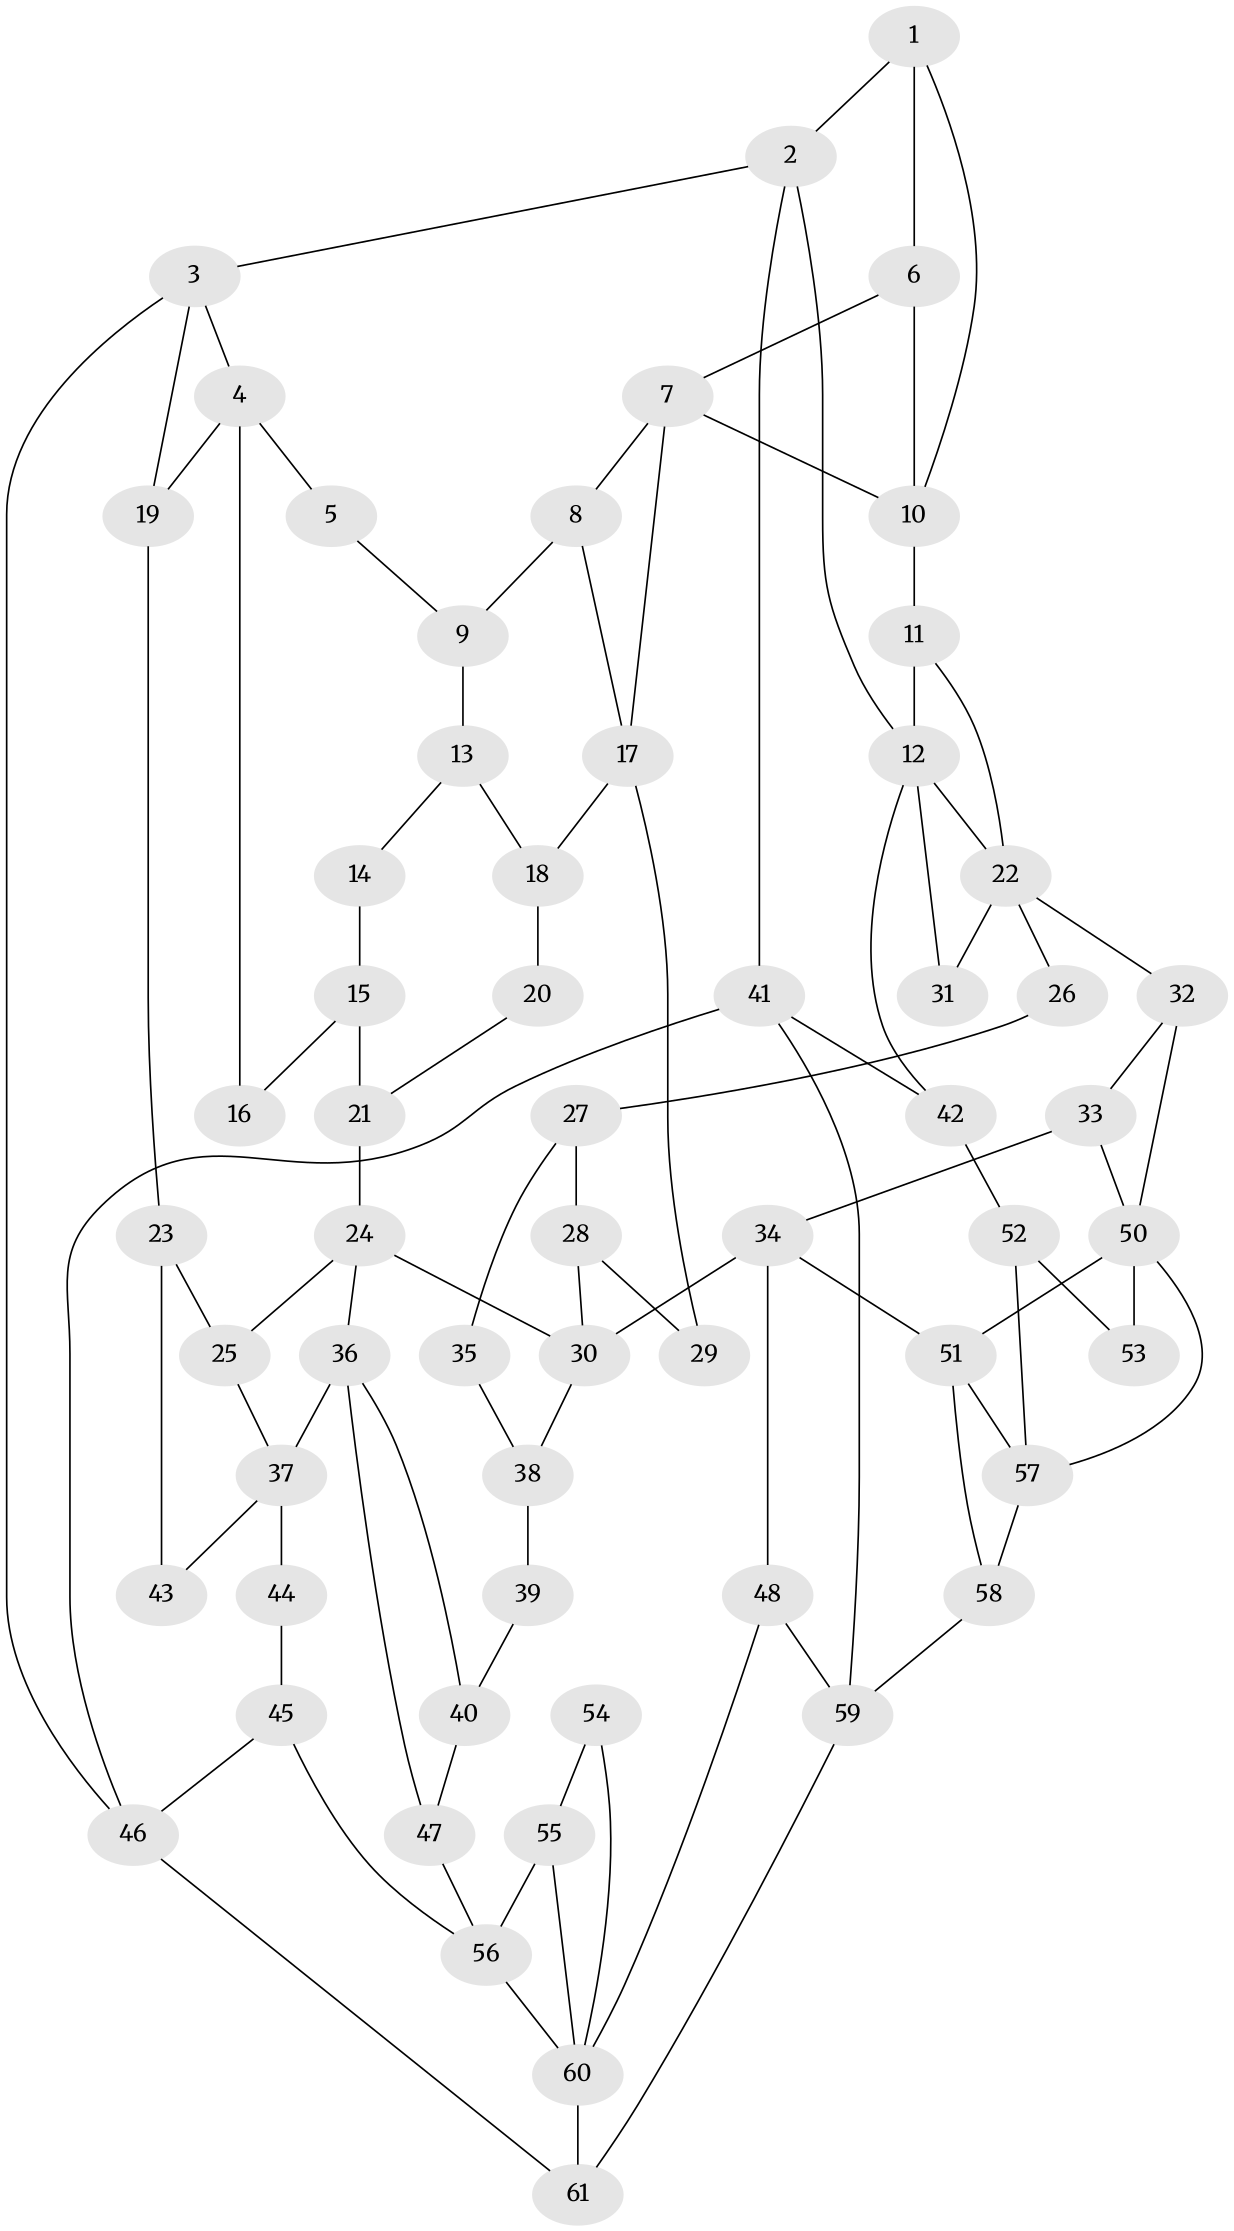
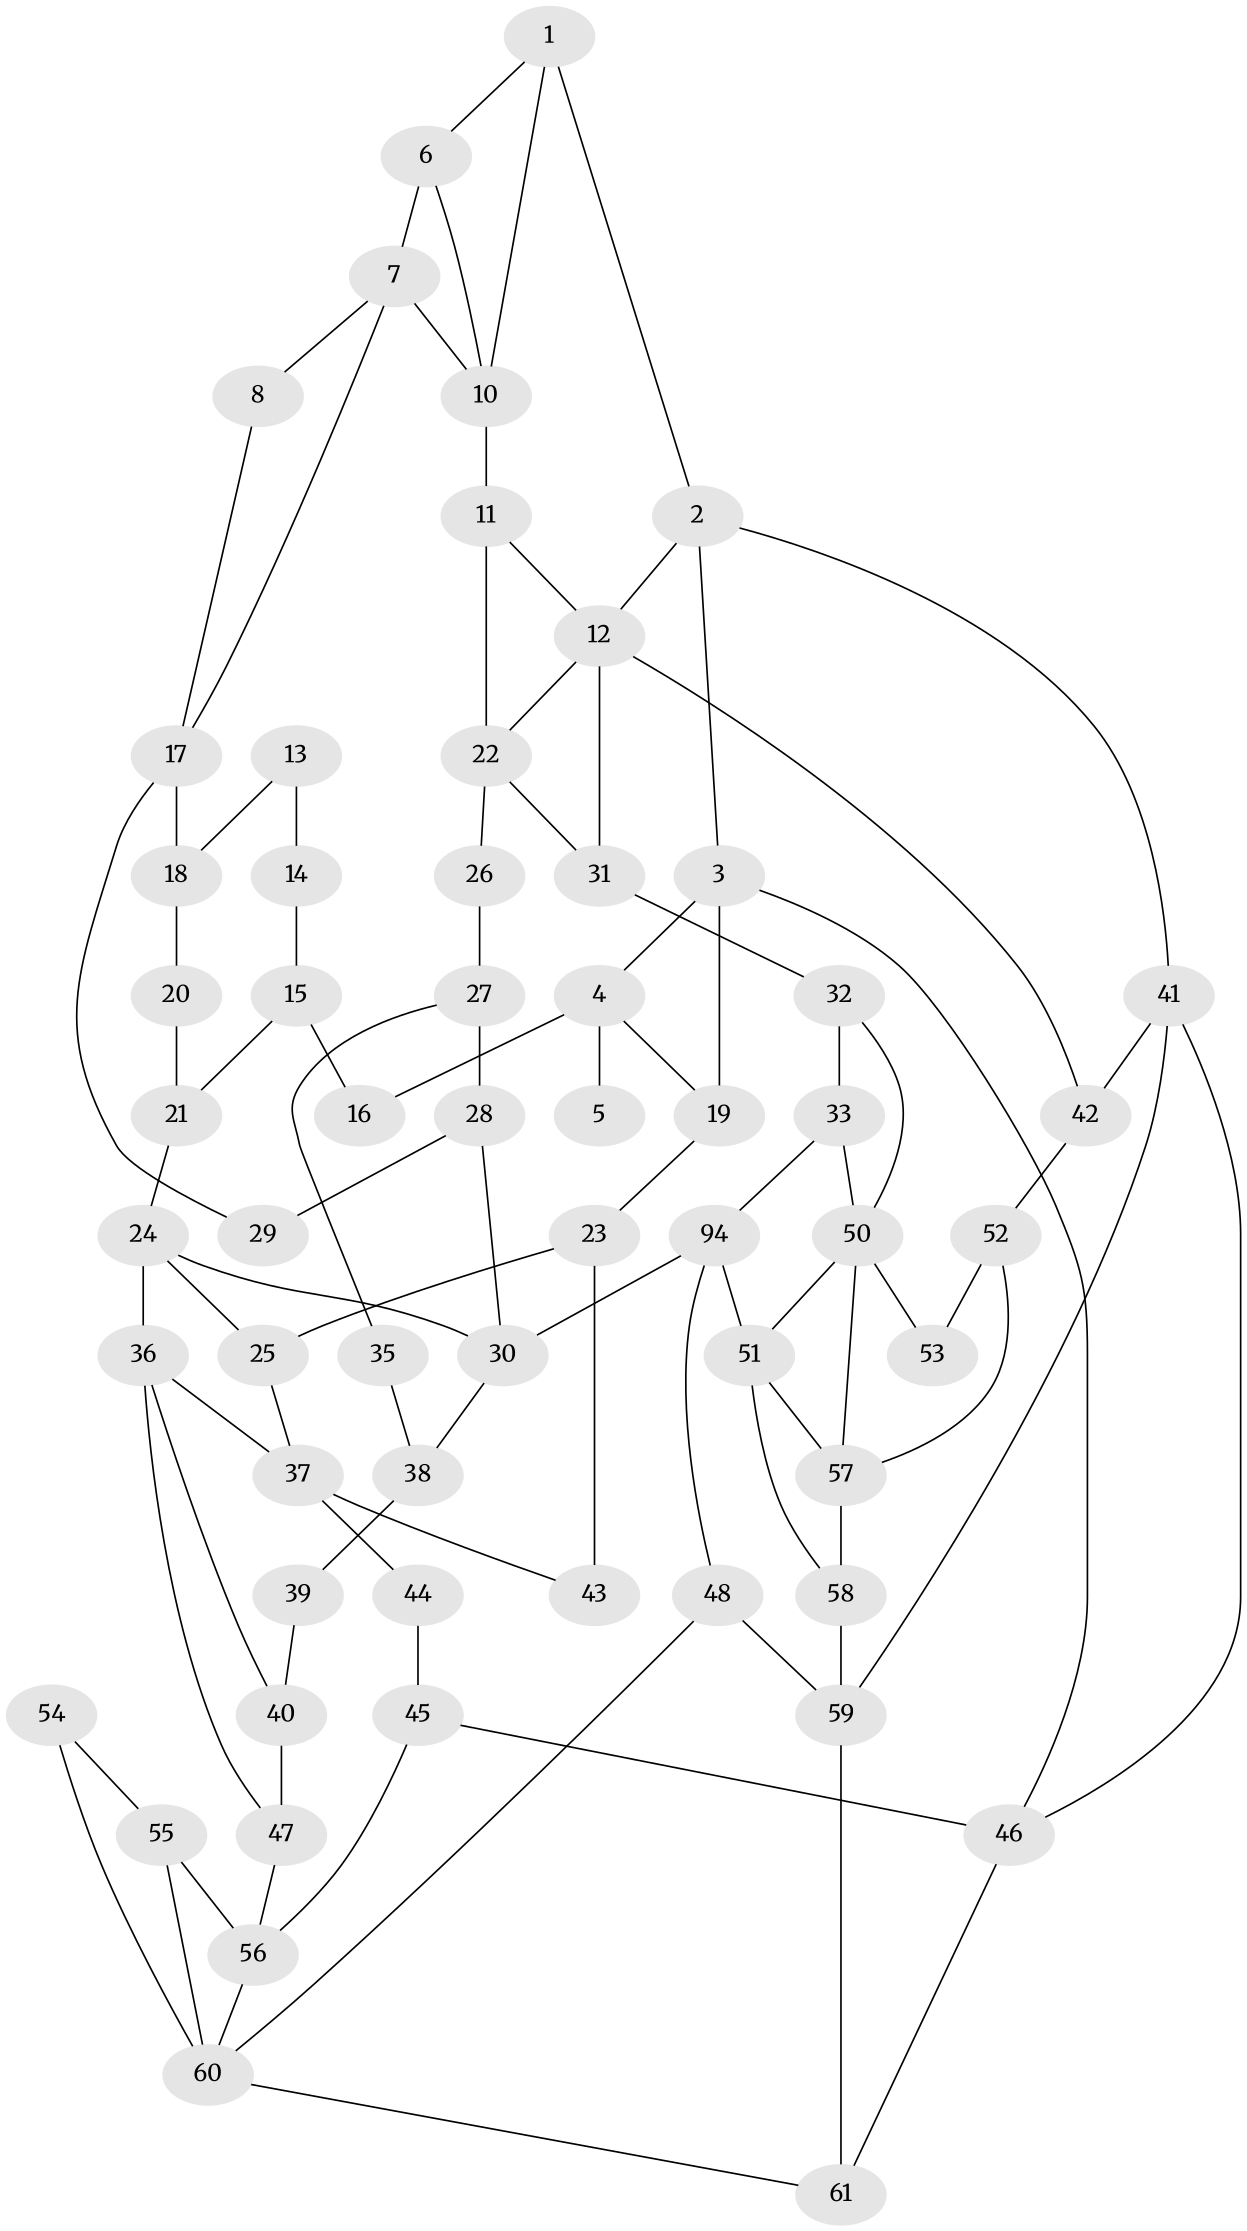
node "9": removed
edge "22" -- "32": now "31" -- "32"
node "34": label "34" -> "94"
